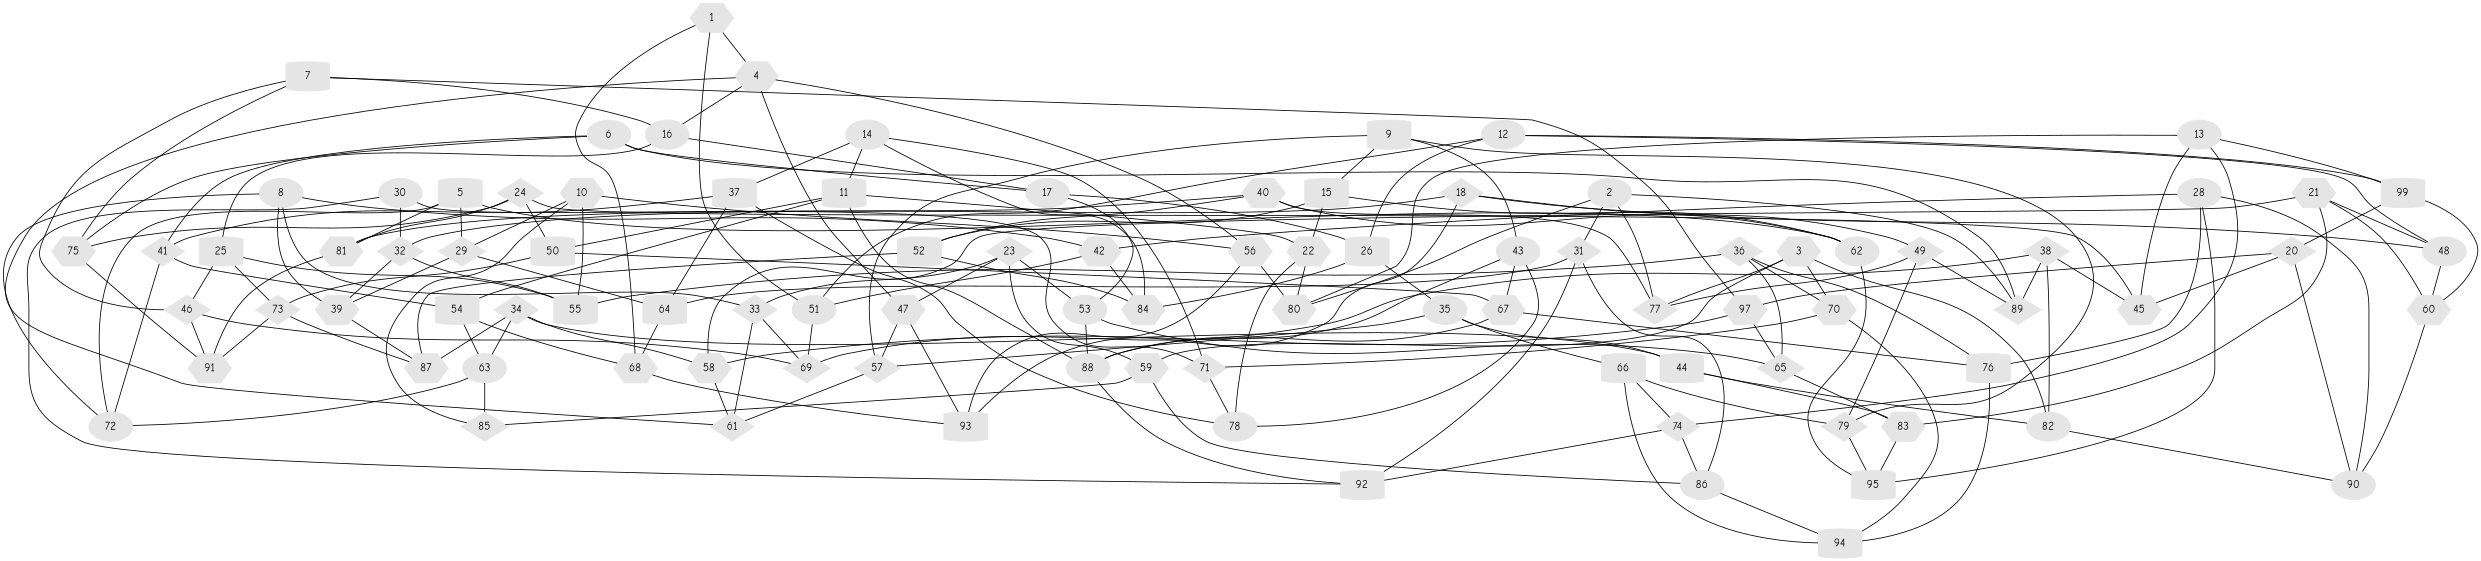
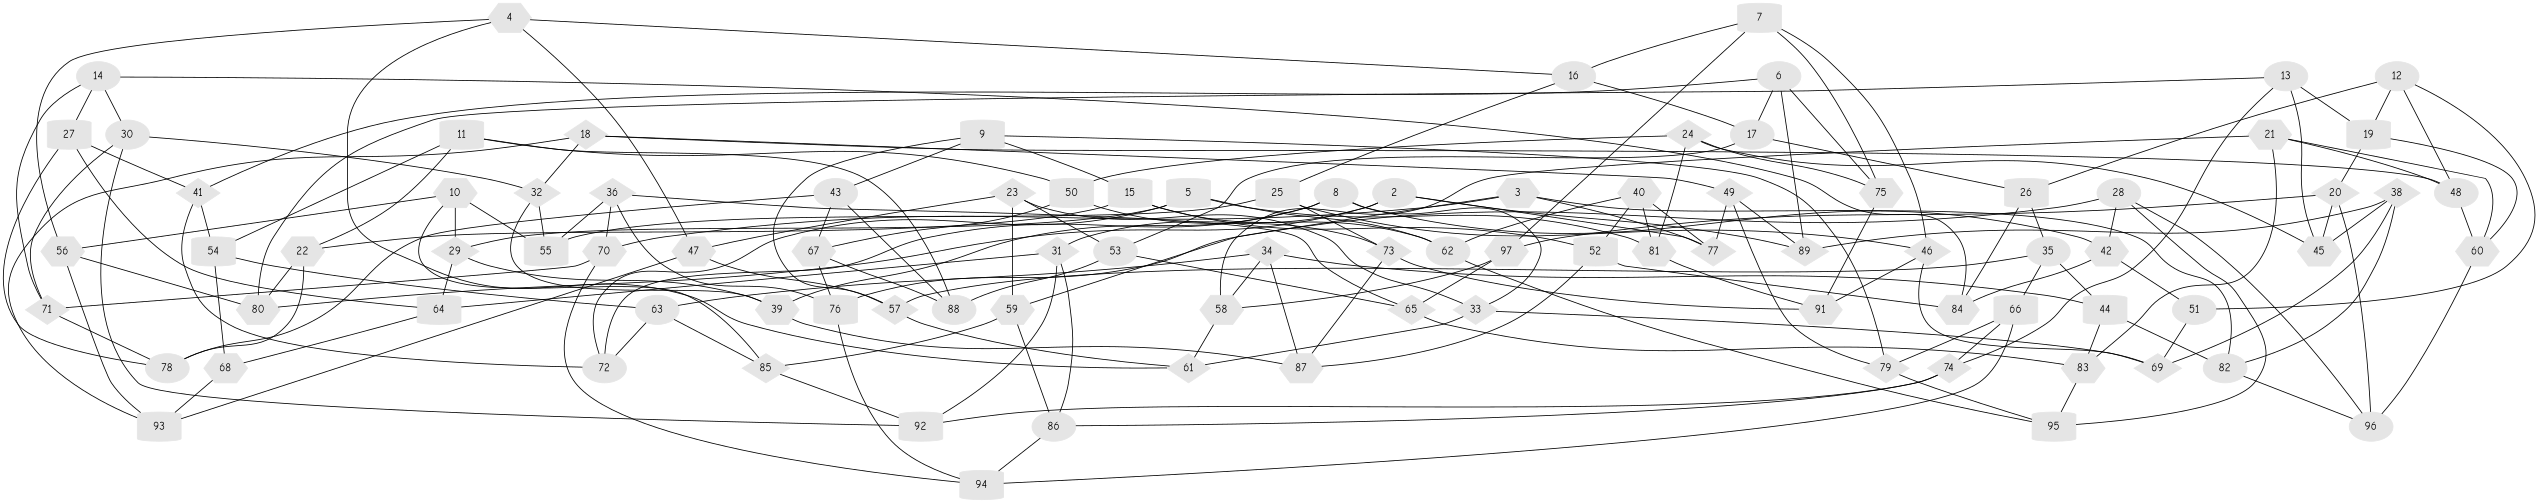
node "1": removed
edge "14" -- "11": now "14" -- "30"
node "37": label "37" -> "27"
node "99": label "99" -> "19"
edge "88" -- "92": now "85" -- "92"
node "90": label "90" -> "96"
